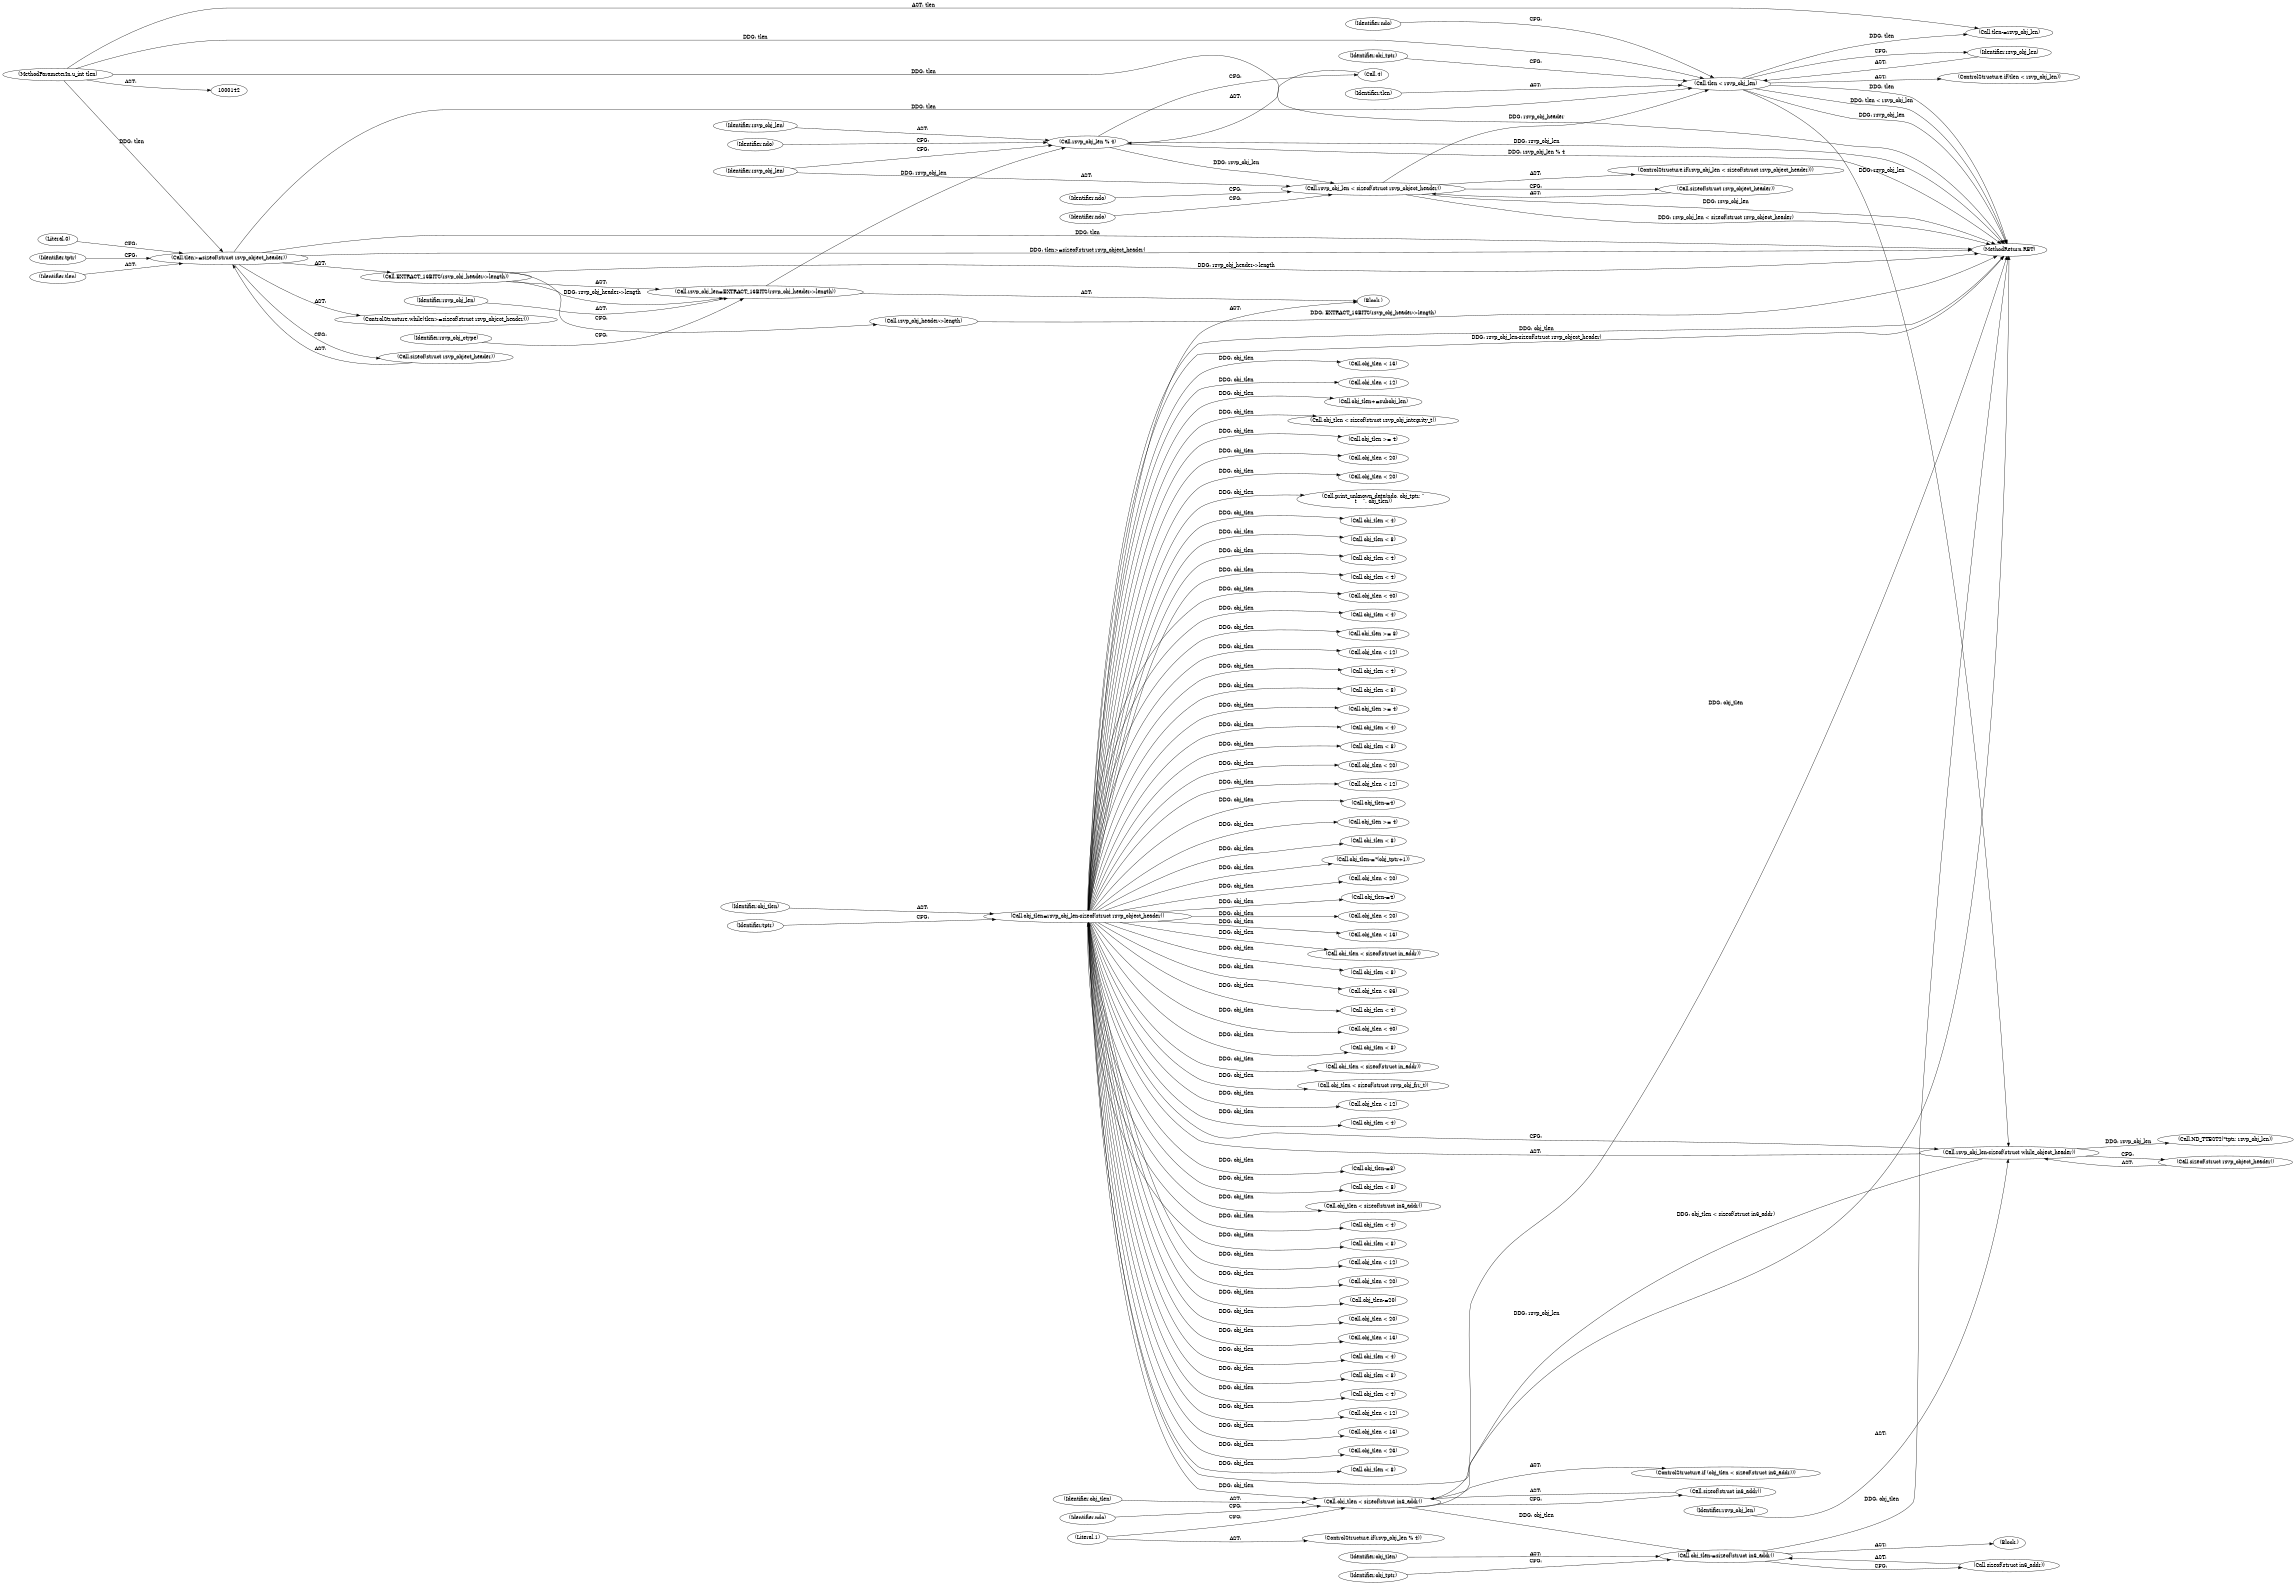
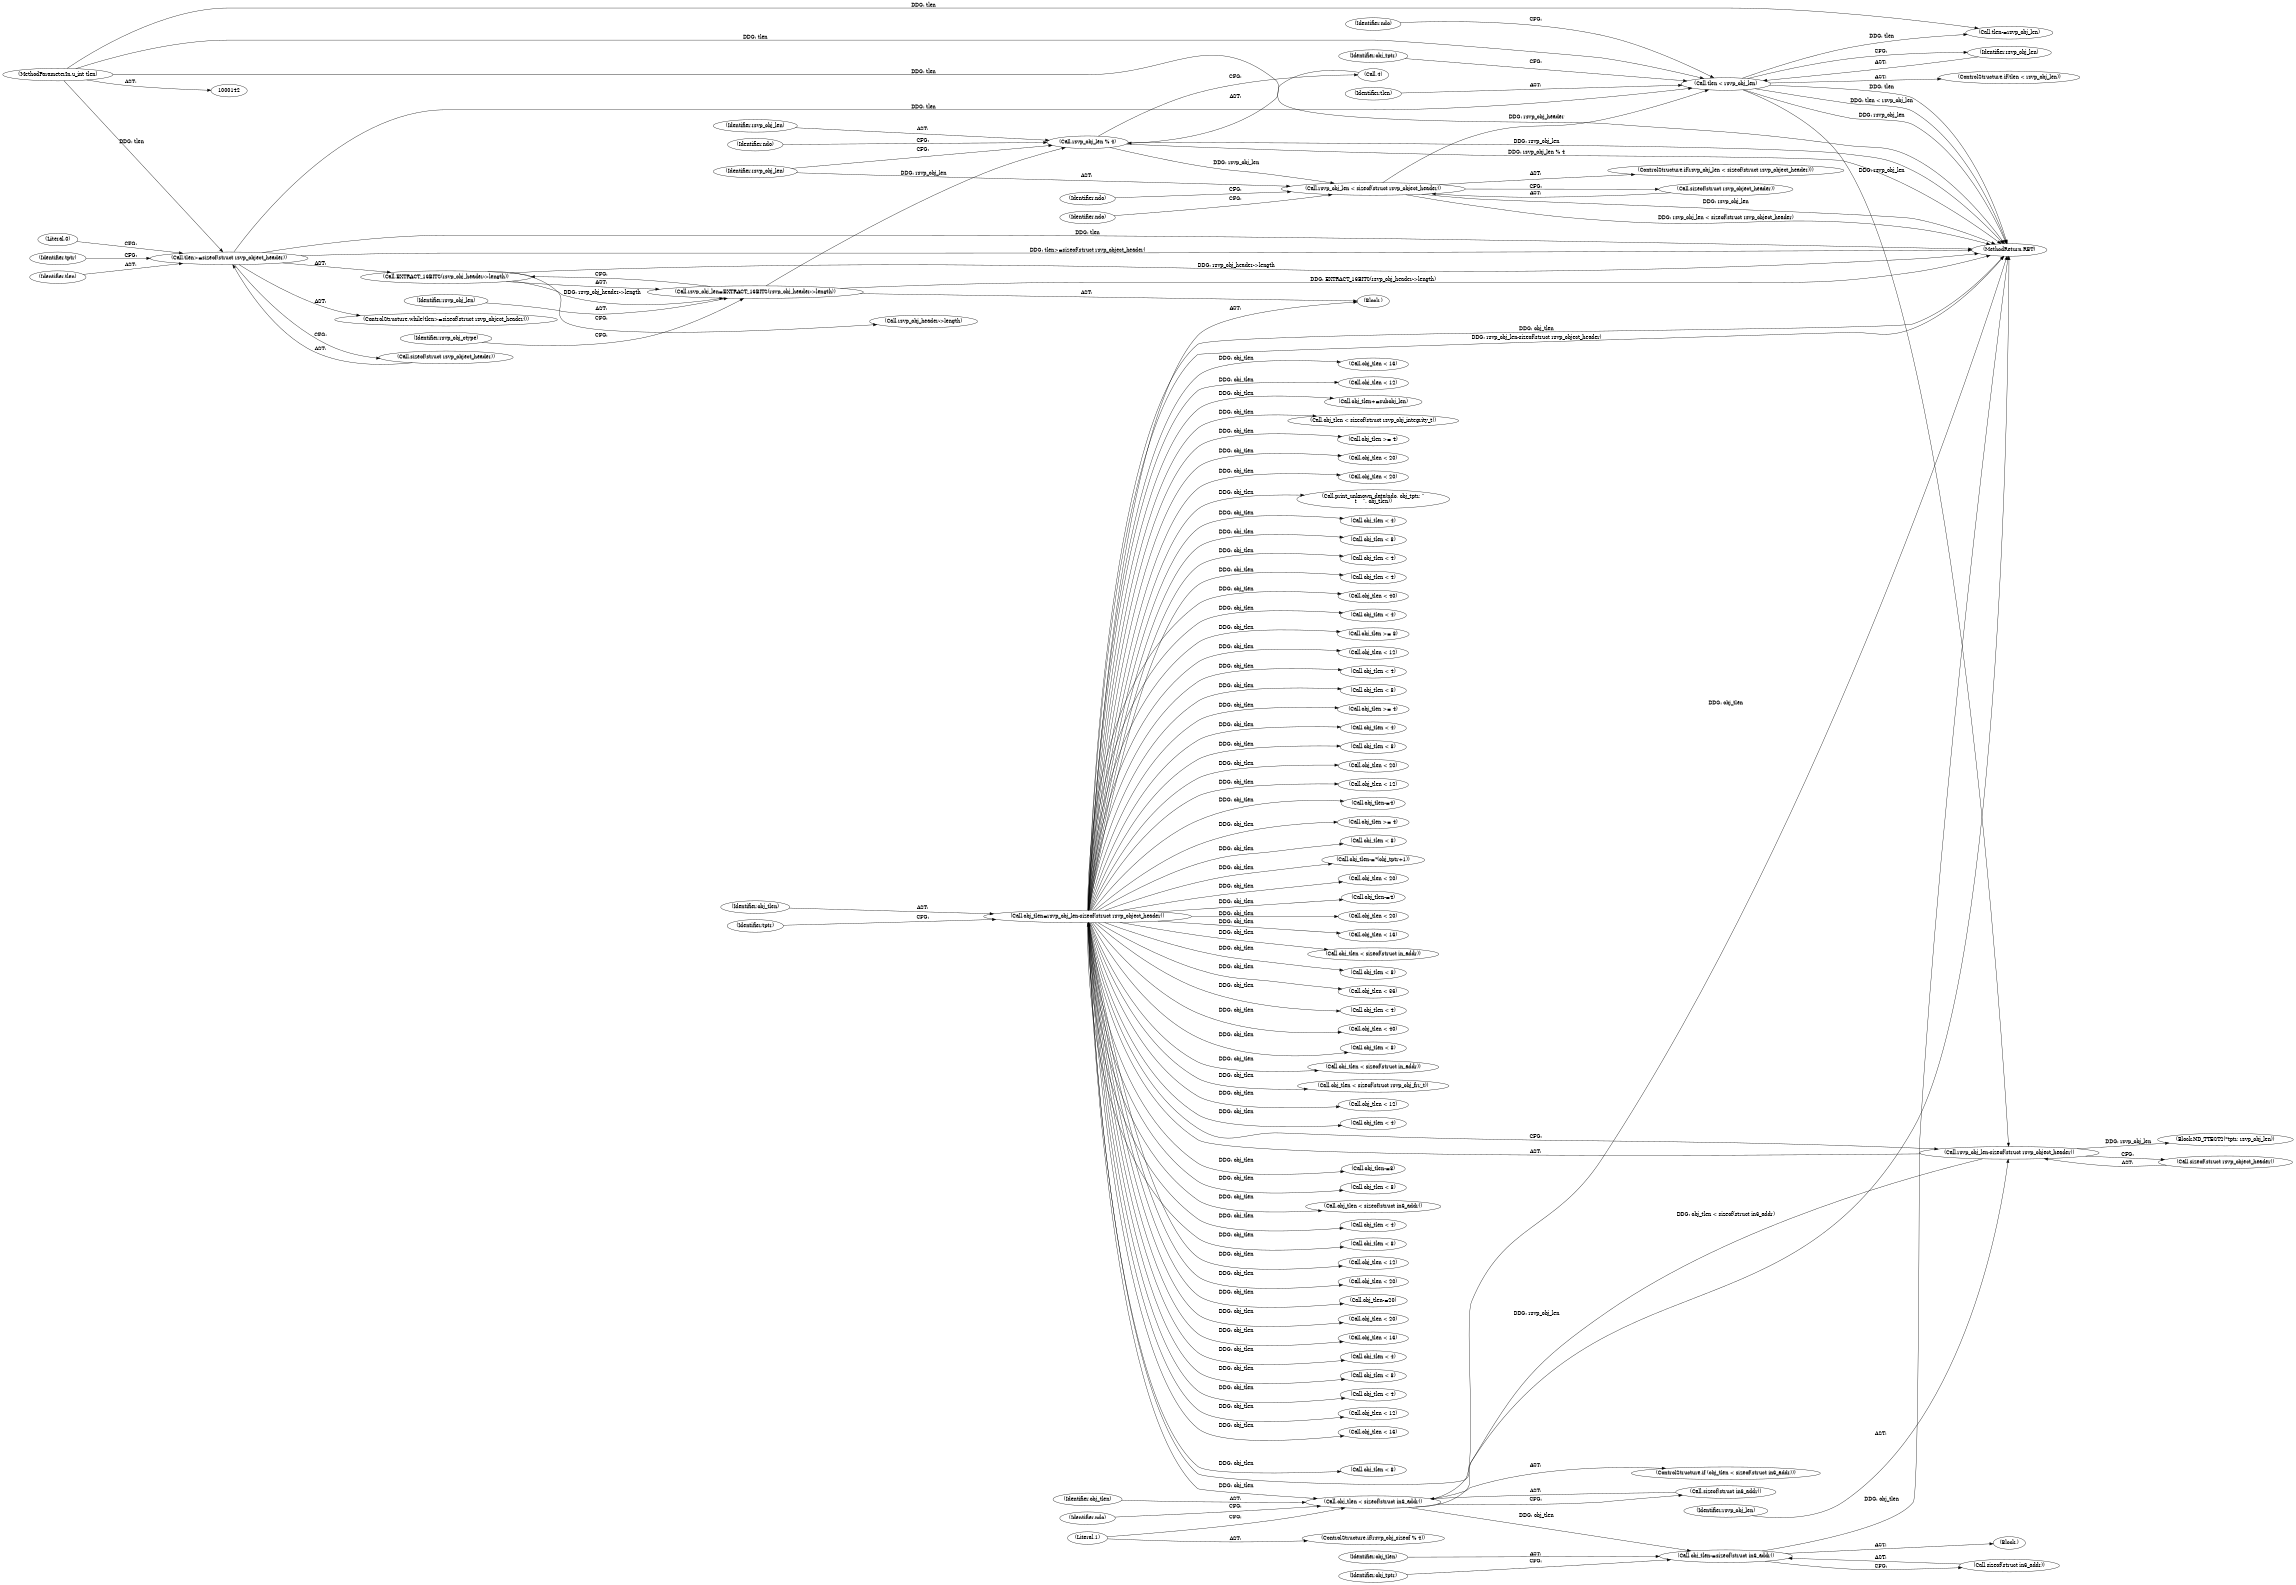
edge "(MethodParameterIn,u_int tlen)" -> "(Call,tlen-=rsvp_obj_len)": label "AST: tlen" -> "DDG: tlen"
edge "(Call,rsvp_obj_len=EXTRACT_16BITS(rsvp_obj_header->length))" -> "(Call,EXTRACT_16BITS(rsvp_obj_header->length))": added, label "CFG:"
edge "(Call,rsvp_obj_header->length)" -> "(MethodReturn,RET)": now "(Call,rsvp_obj_len=EXTRACT_16BITS(rsvp_obj_header->length))" -> "(MethodReturn,RET)"
node "(Call,ND_TTEST2(*tptr, rsvp_obj_len))": label "(Call,ND_TTEST2(*tptr, rsvp_obj_len))" -> "(Block,ND_TTEST2(*tptr, rsvp_obj_len))"
node "(Call,rsvp_obj_len-sizeof(struct while_object_header))": label "(Call,rsvp_obj_len-sizeof(struct while_object_header))" -> "(Call,rsvp_obj_len-sizeof(struct rsvp_object_header))"
node "(Call,obj_tlen < 26)": removed
node "(ControlStructure,if(rsvp_obj_len % 4))": label "(ControlStructure,if(rsvp_obj_len % 4))" -> "(ControlStructure,if(rsvp_obj_sizeof % 4))"
